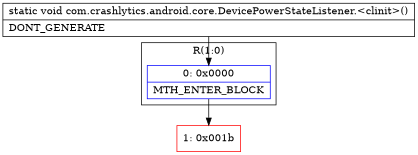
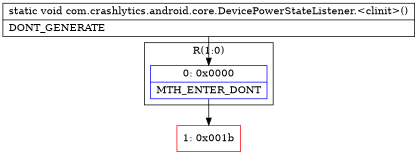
node "0: 0x0000": text "MTH_ENTER_BLOCK" -> "MTH_ENTER_DONT"
